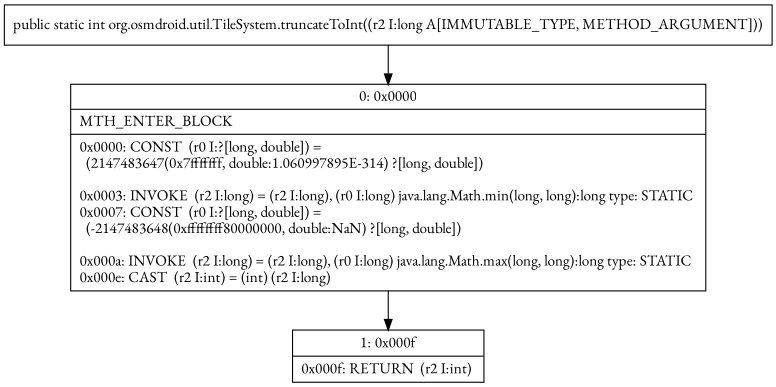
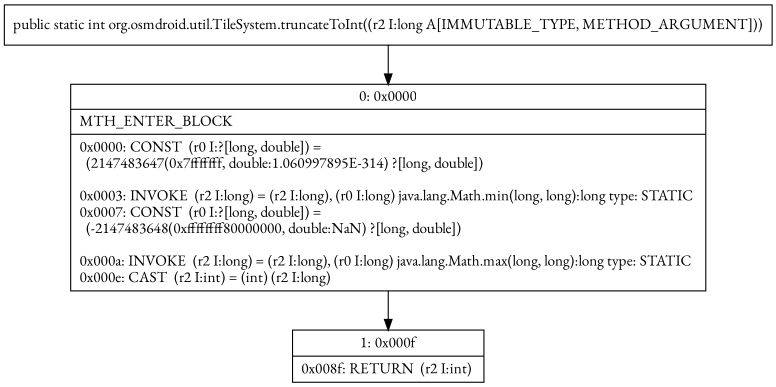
node "1: 0x000f": text "0x000f: RETURN  (r2 I:int)" -> "0x008f: RETURN  (r2 I:int)"
